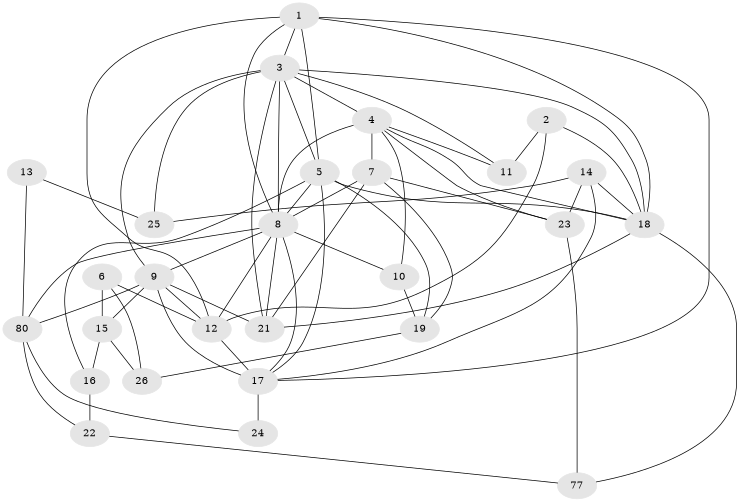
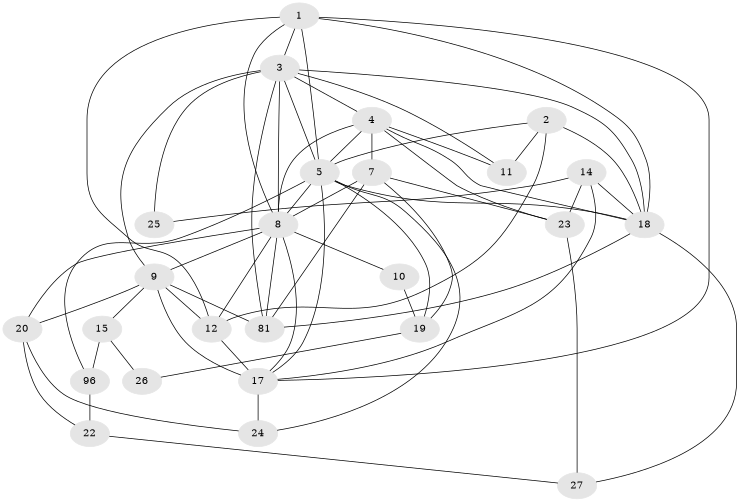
edge "2" -- "5": added
node "13": removed
edge "4" -- "10": now "4" -- "5"
node "6": removed
edge "5" -- "24": added
node "80": label "80" -> "20"
node "21": label "21" -> "81"
node "16": label "16" -> "96"
node "77": label "77" -> "27"
